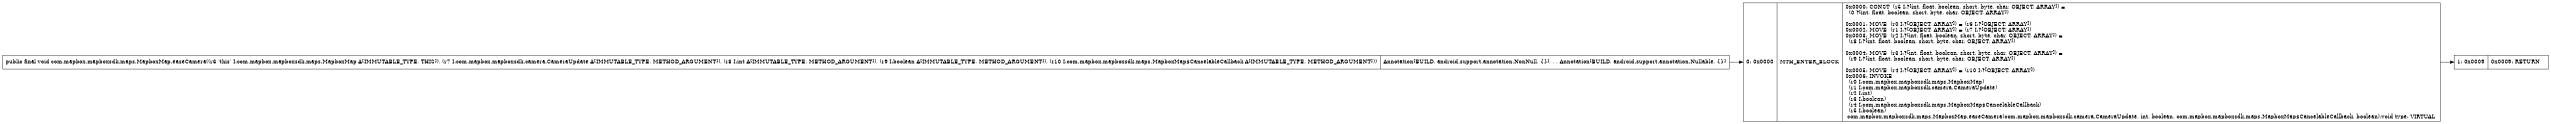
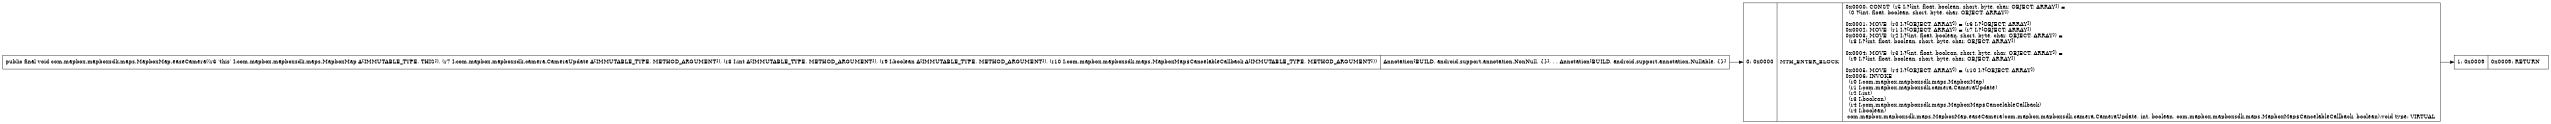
node "0: 0x0000": text "(r5 I:boolean)" -> "(r4 I:boolean)"
